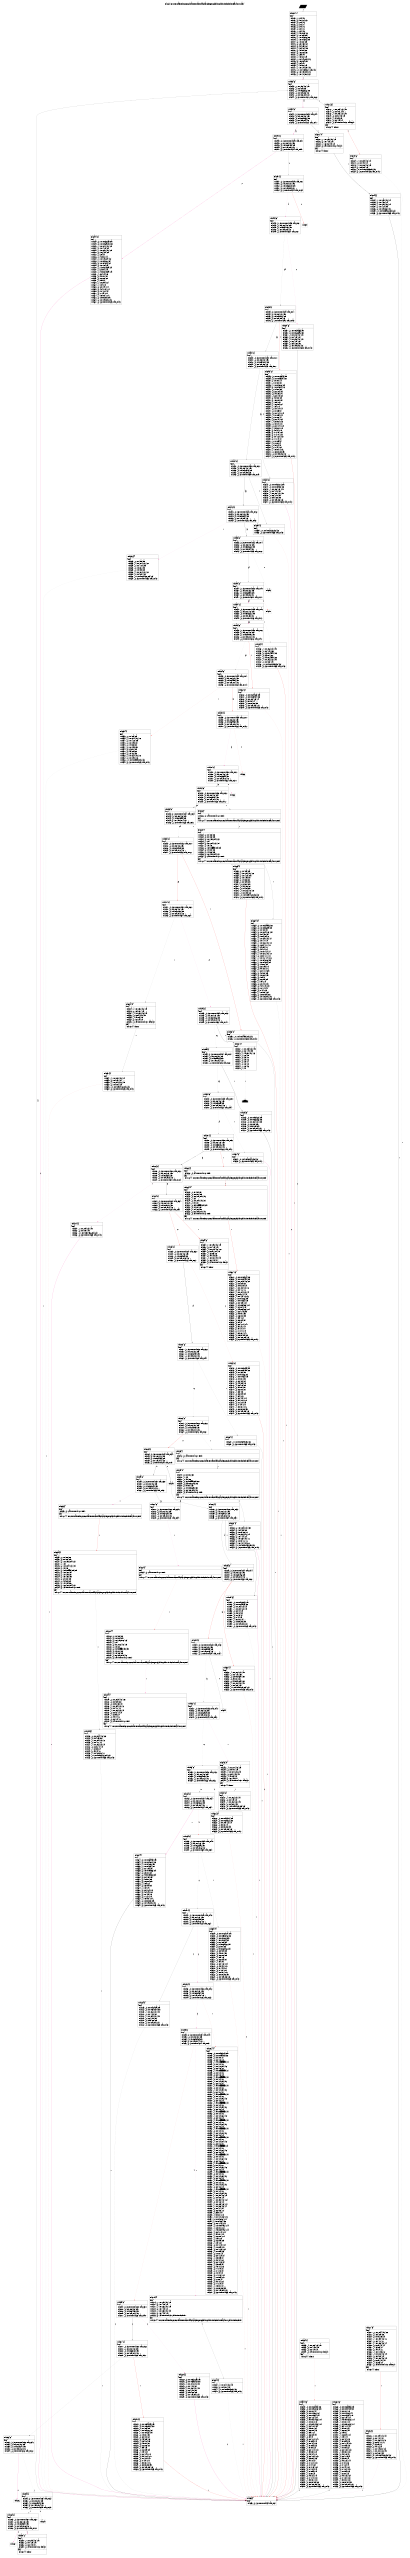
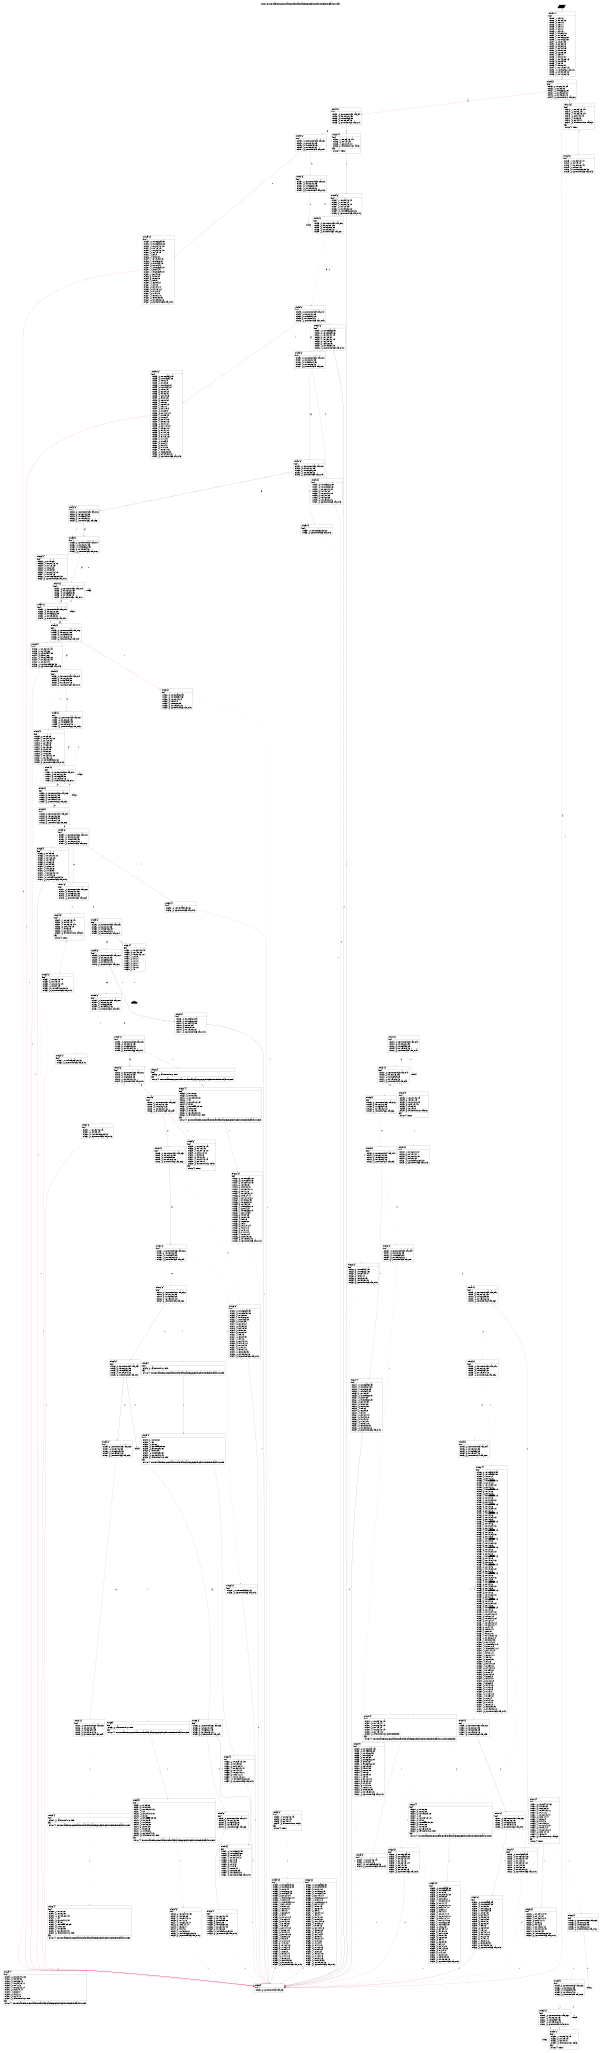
node "0x403308 [5]": removed
edge "0x402cff [28]" -> "0x402d1b [28]": removed, label "13"
